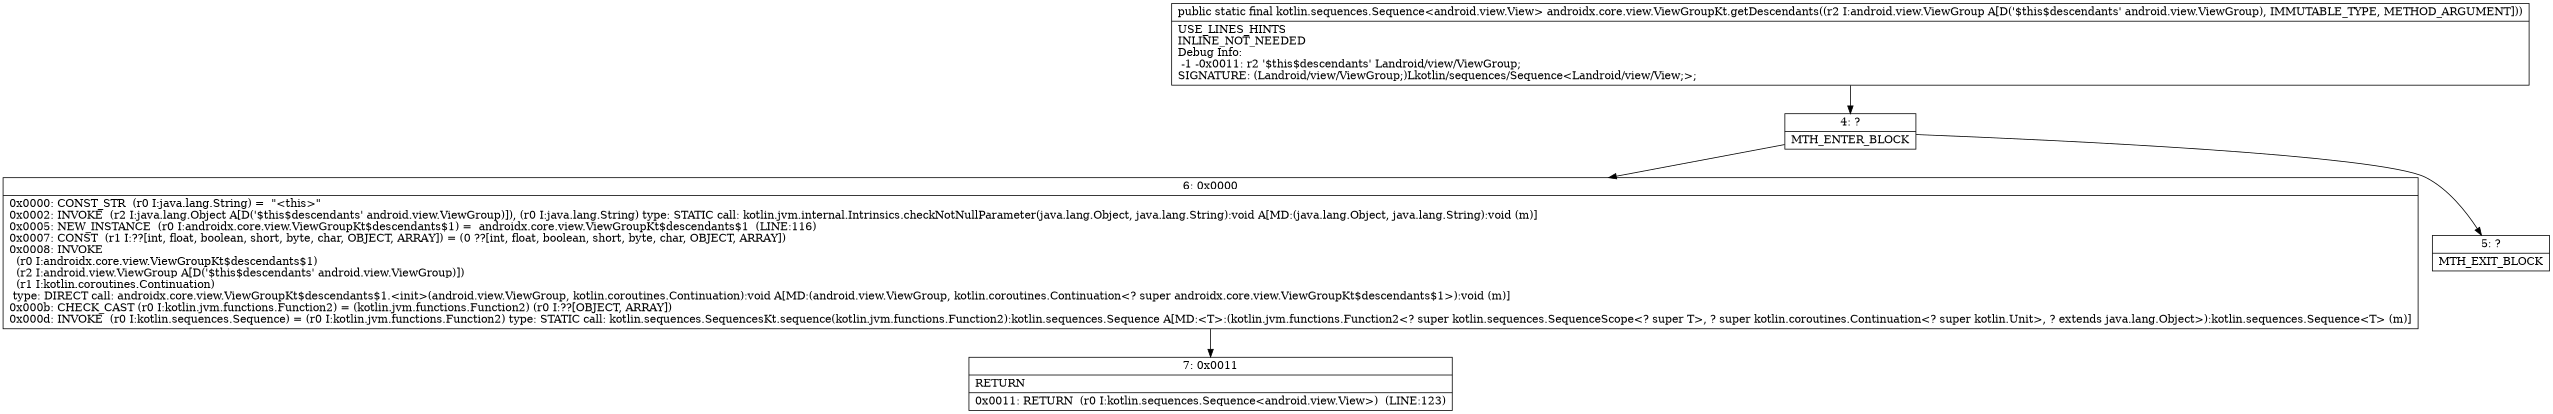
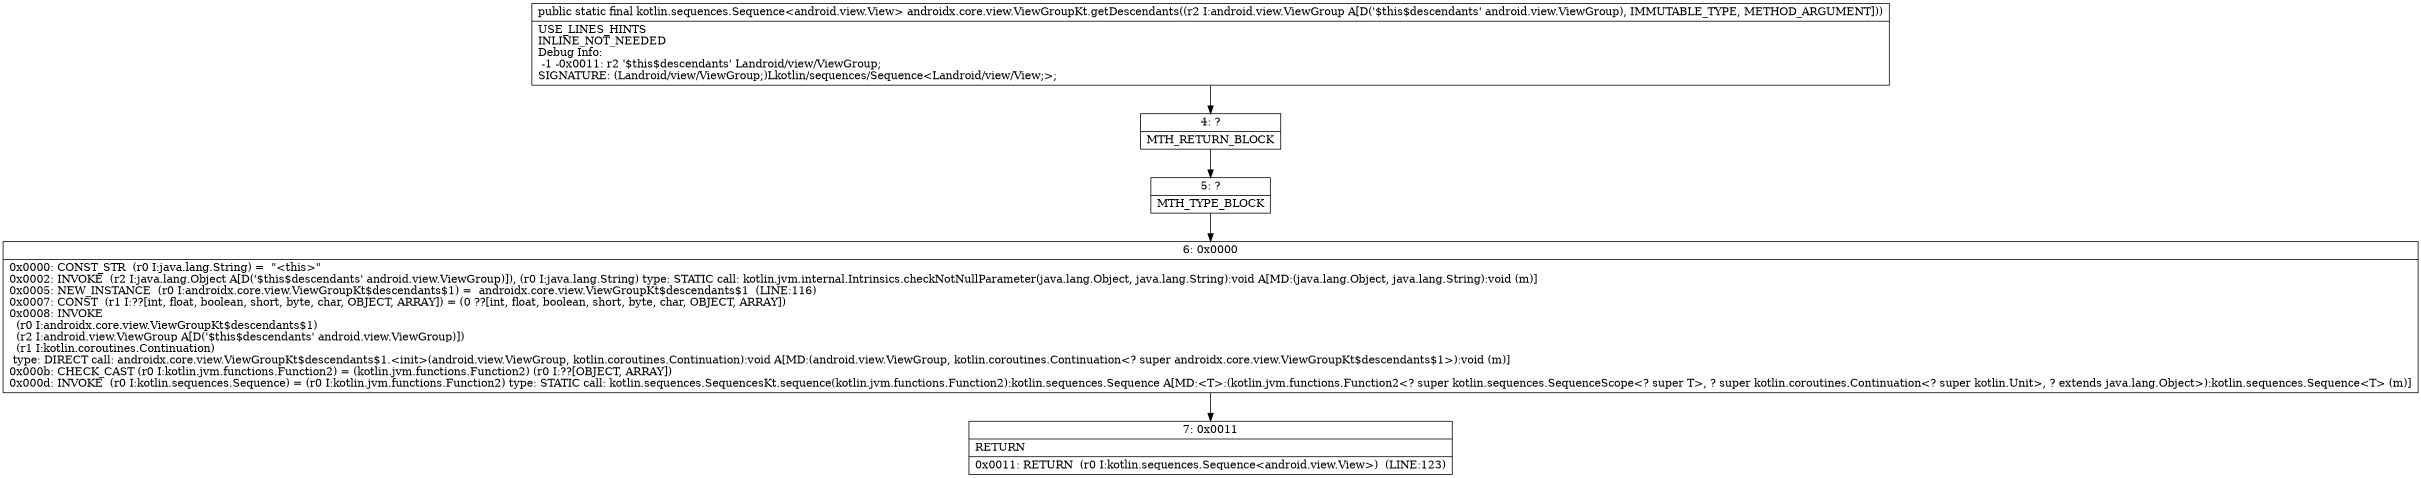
node "4: ?": text "MTH_ENTER_BLOCK" -> "MTH_RETURN_BLOCK"
edge "4: ?" -> "6: 0x0000": now "5: ?" -> "6: 0x0000"
node "5: ?": text "MTH_EXIT_BLOCK" -> "MTH_TYPE_BLOCK"
